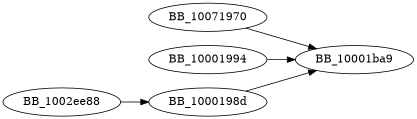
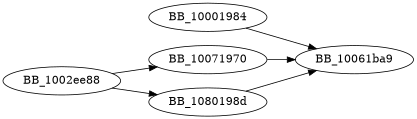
node "BB_10001994": label "BB_10001994" -> "BB_10001984"
node "BB_10001ba9": label "BB_10001ba9" -> "BB_10061ba9"
edge "BB_1002ee88" -> "BB_10071970": added
node "BB_1000198d": label "BB_1000198d" -> "BB_1080198d"
